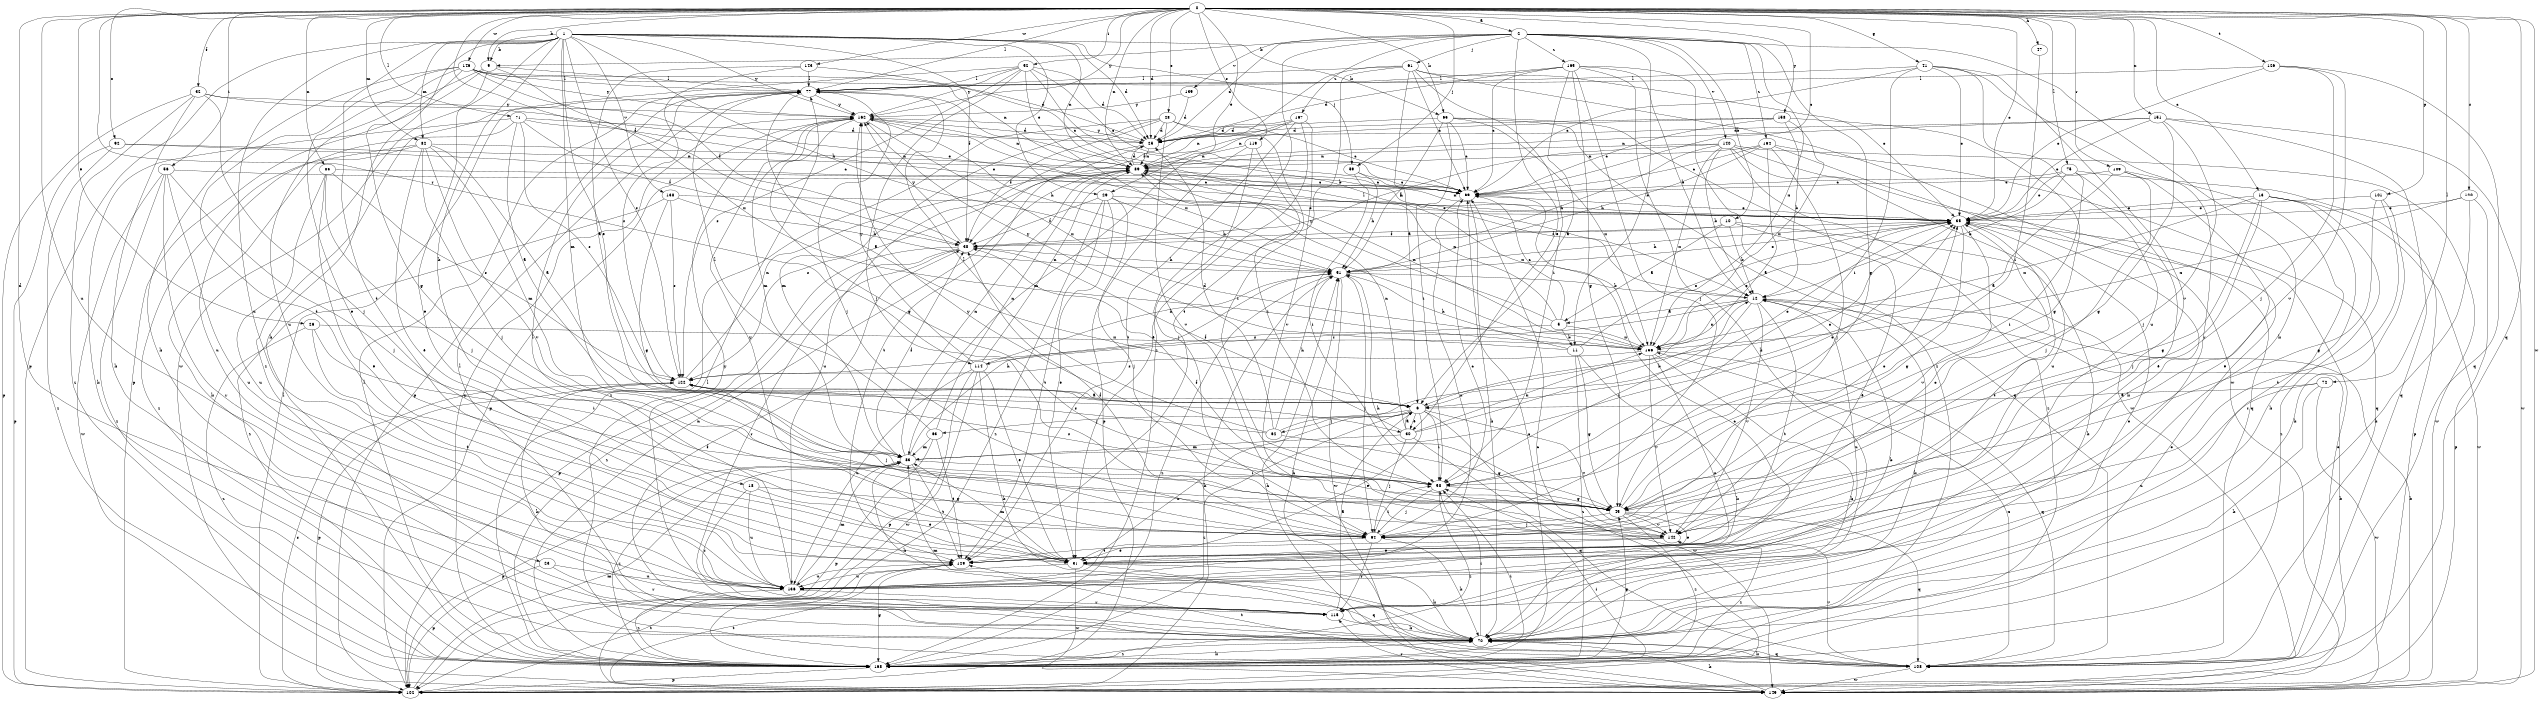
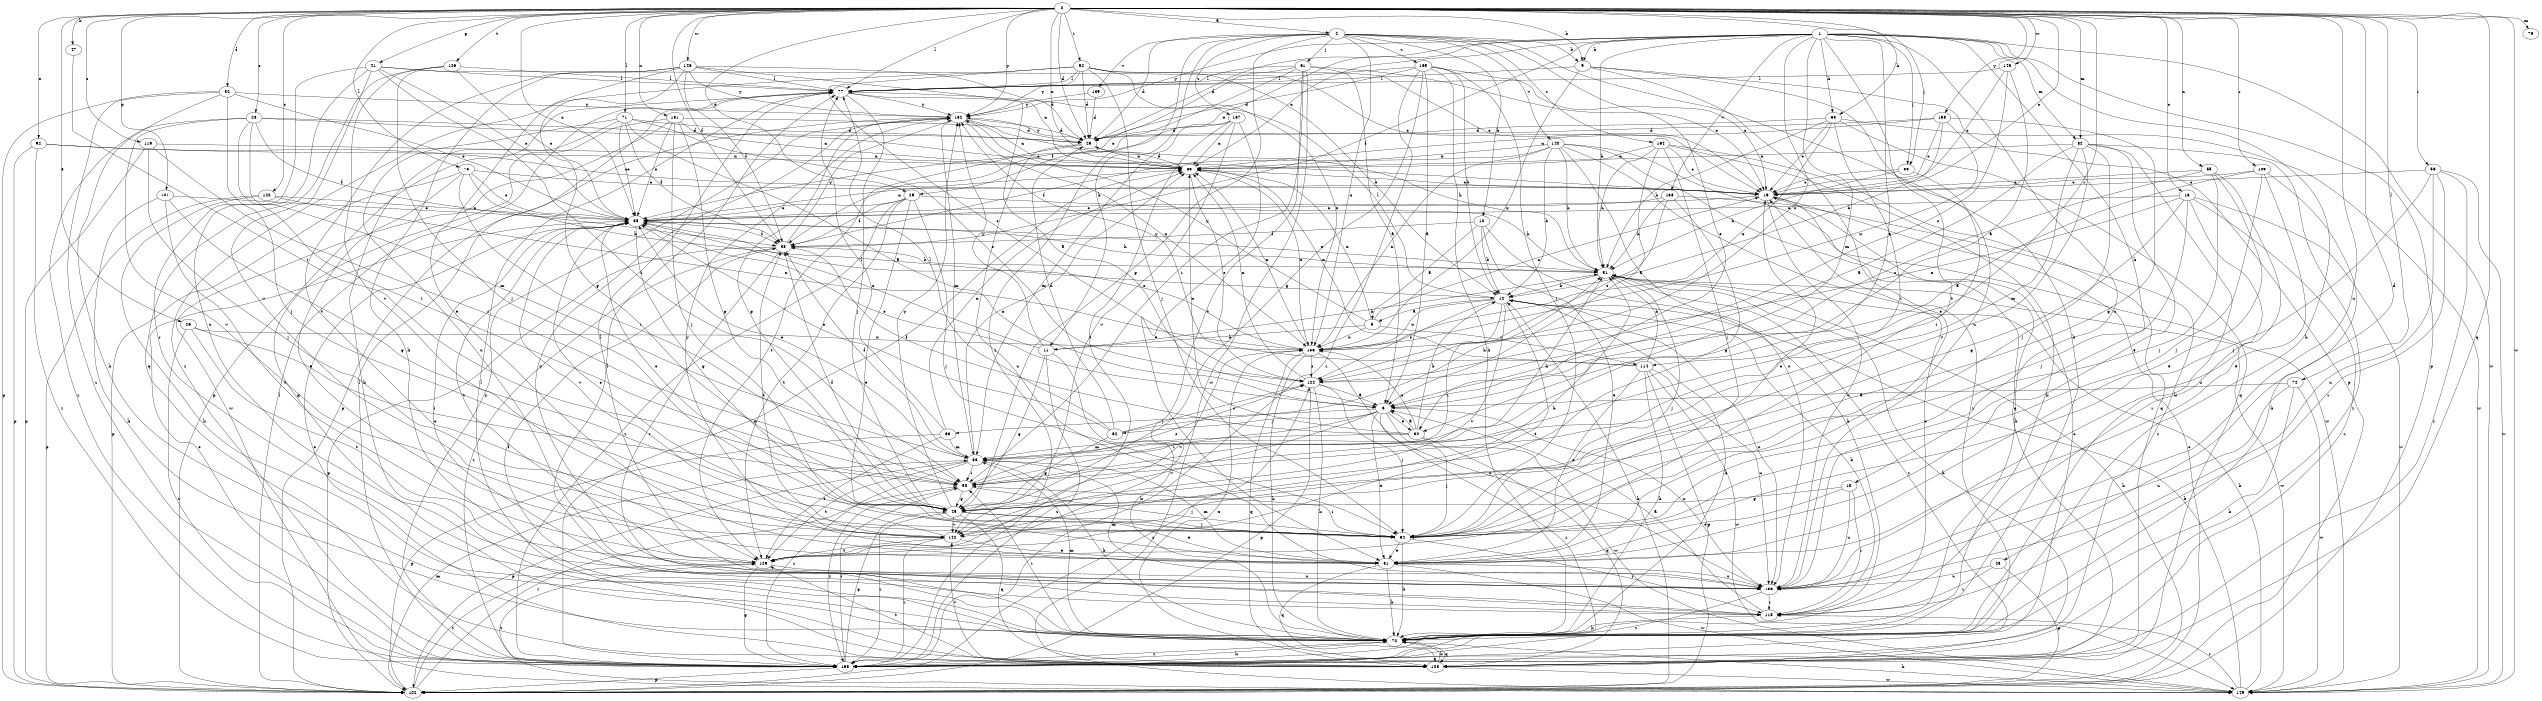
node "79": added
node "69": label "69" -> "19"
edge "10" -> "70": now "10" -> "115"
